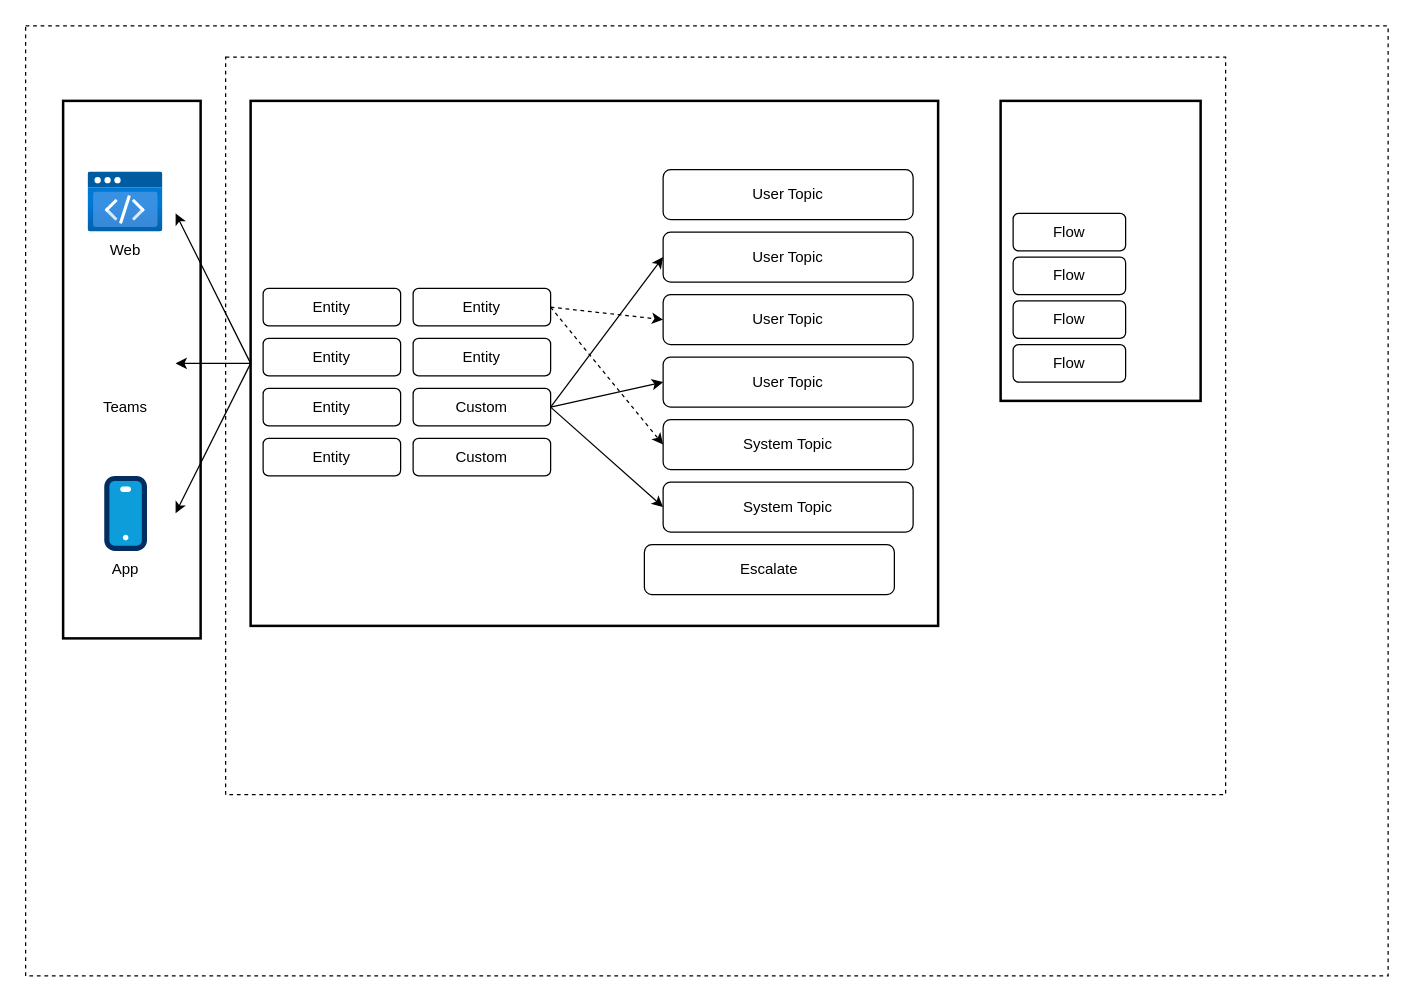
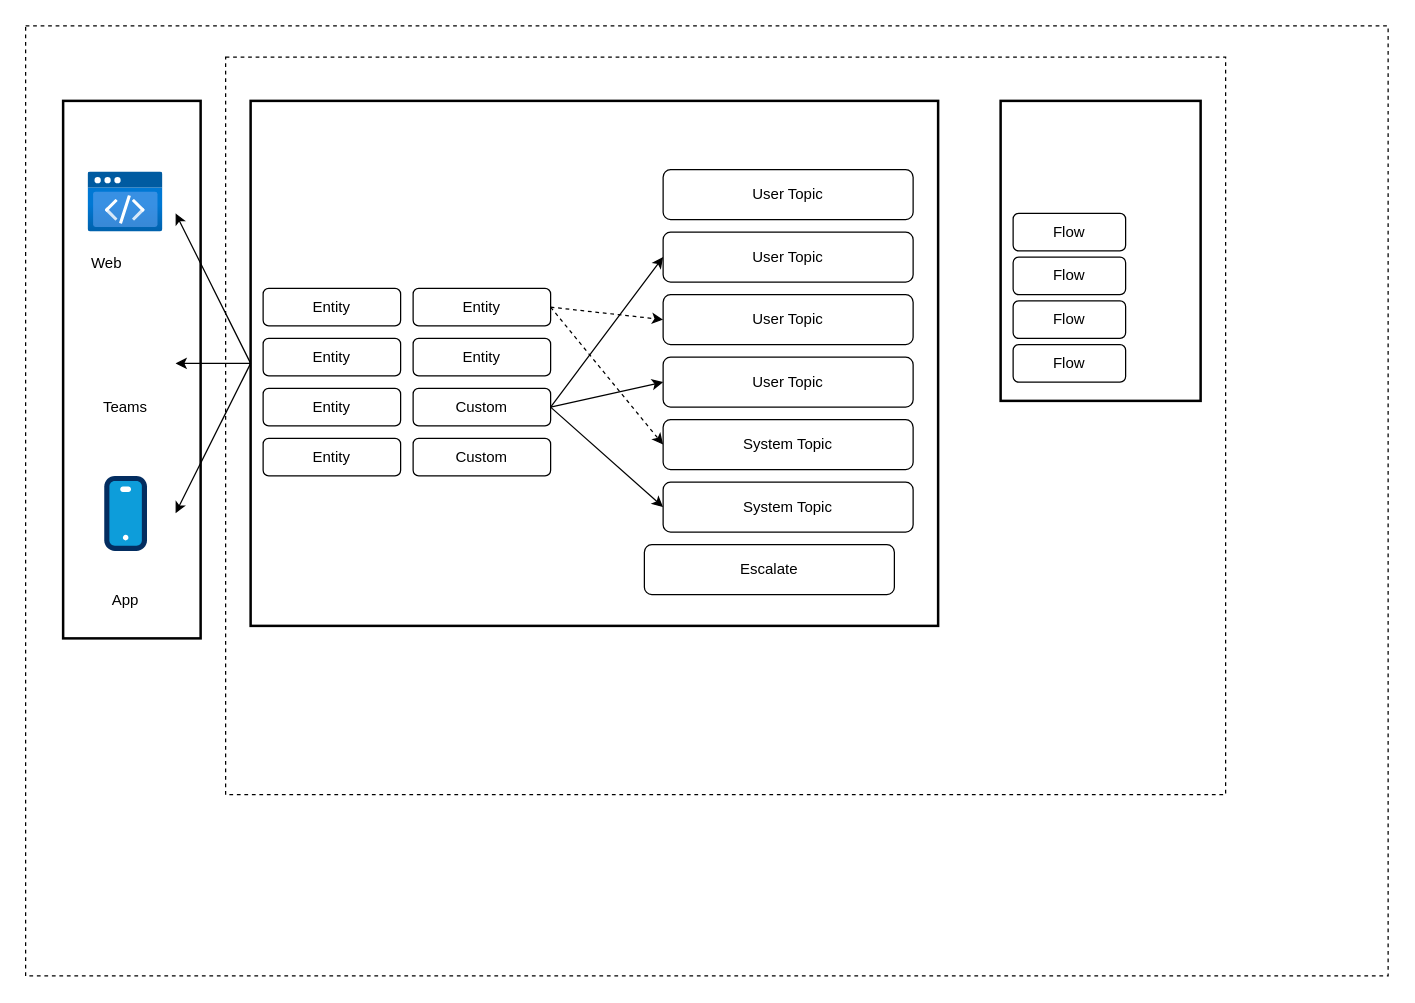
node "Web": moved (126, 251) -> (107, 263)
node "App": moved (126, 569) -> (126, 601)
